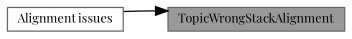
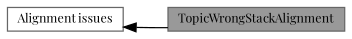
edge "Alignment issues" -> "TopicWrongStackAlignment": reversed
